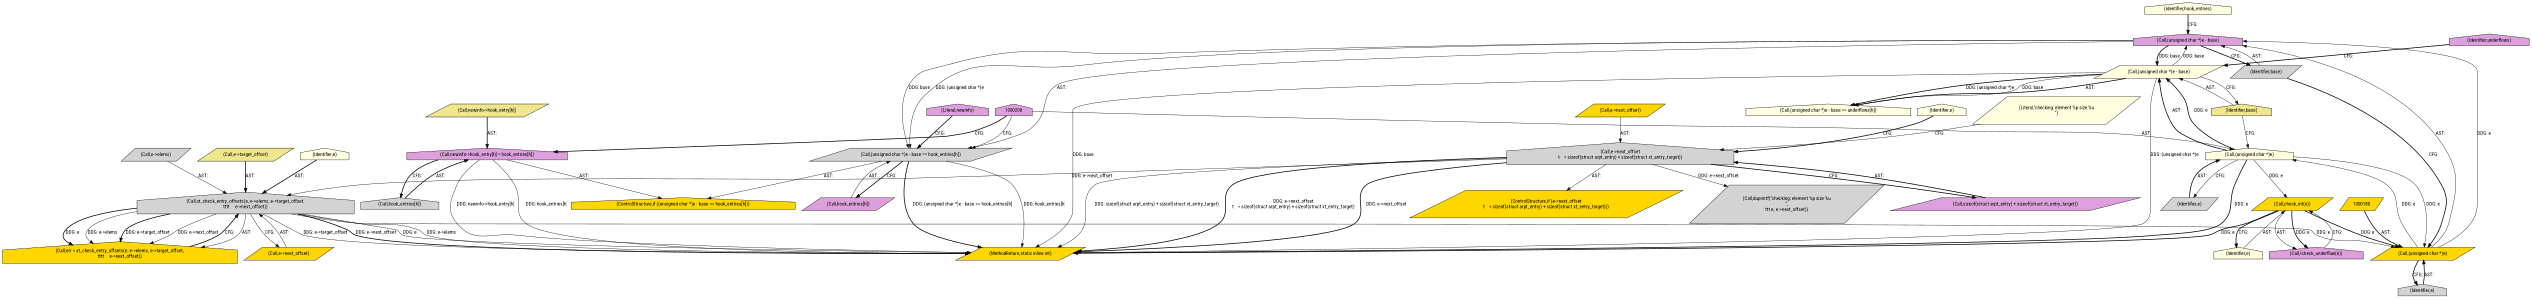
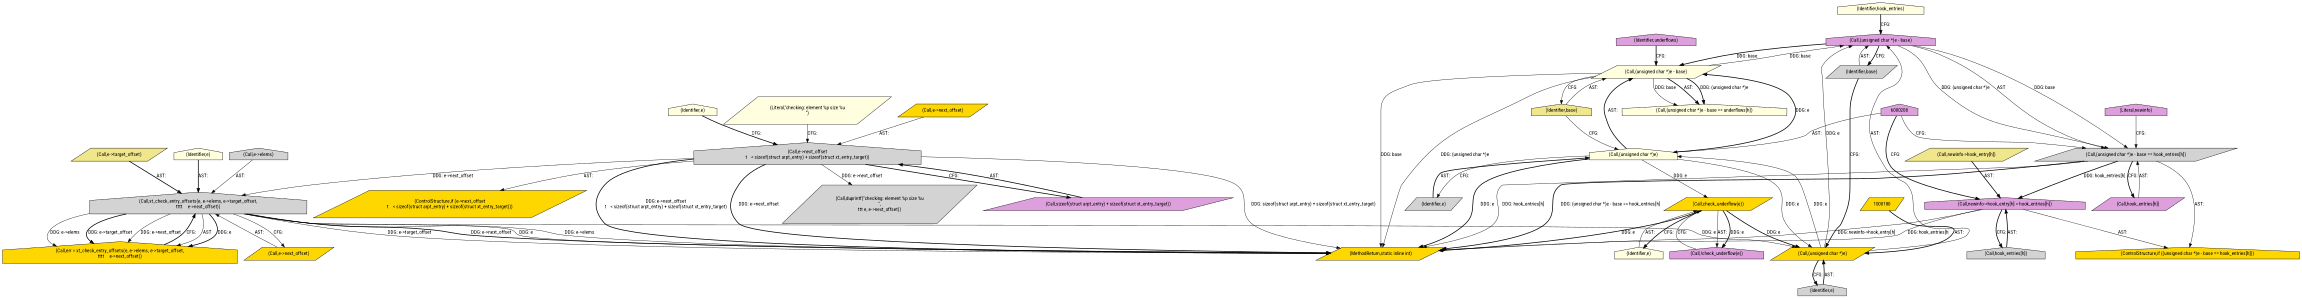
node "1000208": label "1000208" -> "6000208"
edge "(Literal,newinfo)" -> "(Call,(unsigned char *)e - base == hook_entries[h])": style bold -> solid
node "(Call,e->elems)": shape parallelogram -> house
edge "(Call,(unsigned char *)e - base == hook_entries[h])" -> "(Call,newinfo->hook_entry[h] = hook_entries[h])": added, label "DDG: hook_entries[h]"
node "(Call,check_int(e))": label "(Call,check_int(e))" -> "(Call,check_underflow(e))"
